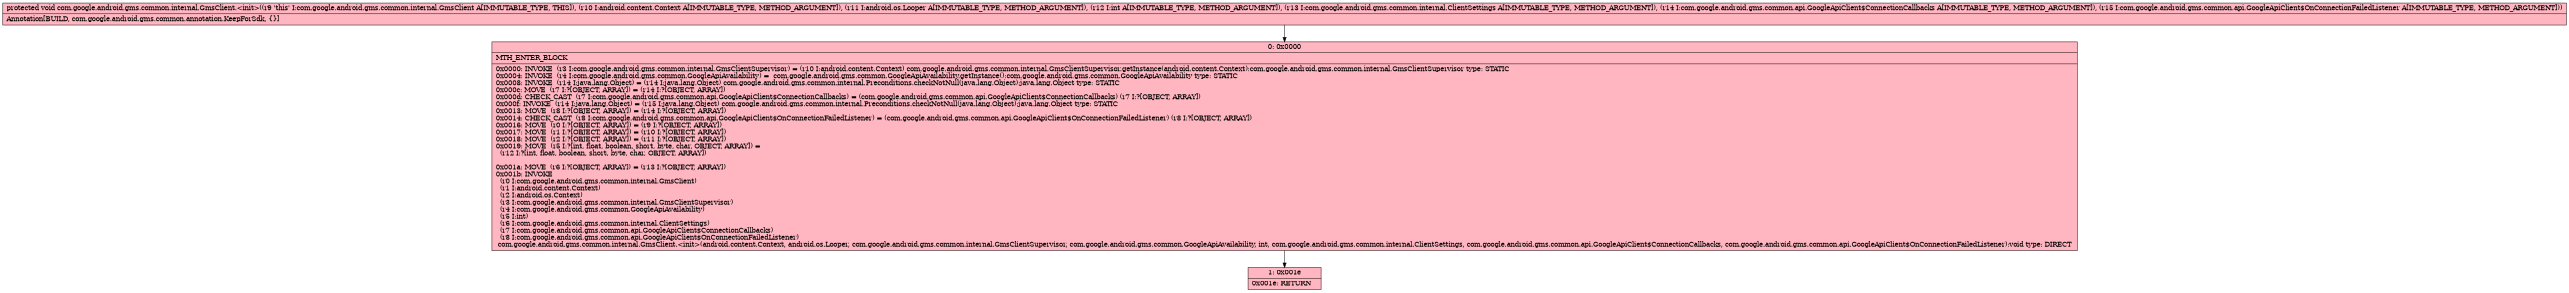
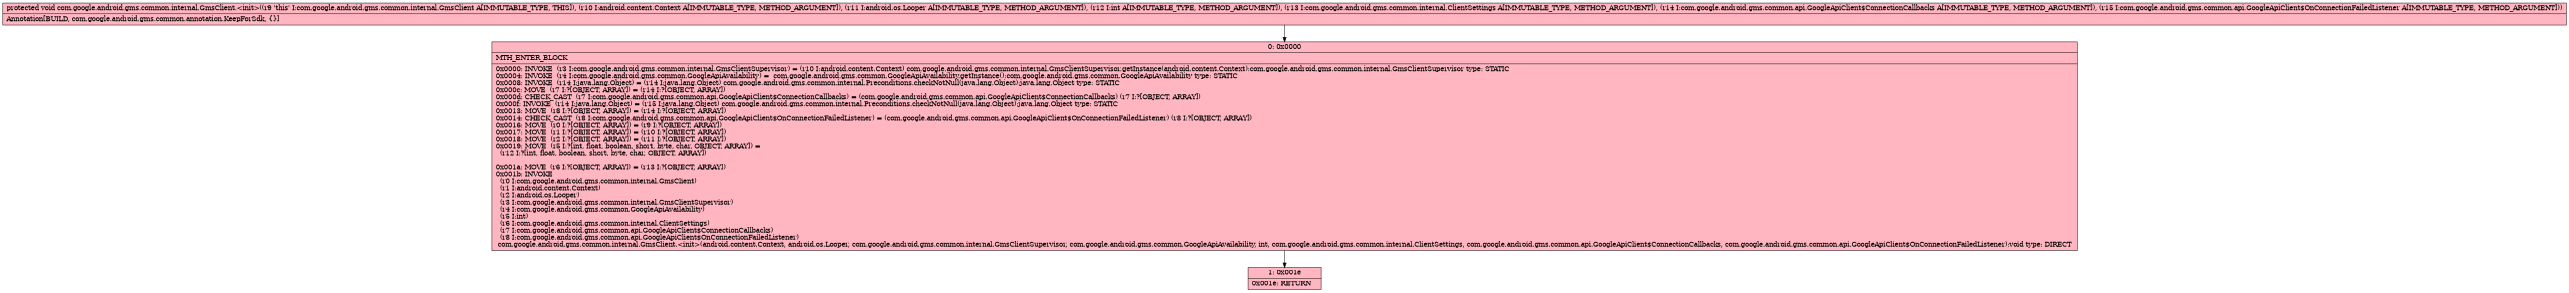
node "0: 0x0000": text "(r2 I:android.os.Context)" -> "(r2 I:android.os.Looper)"
